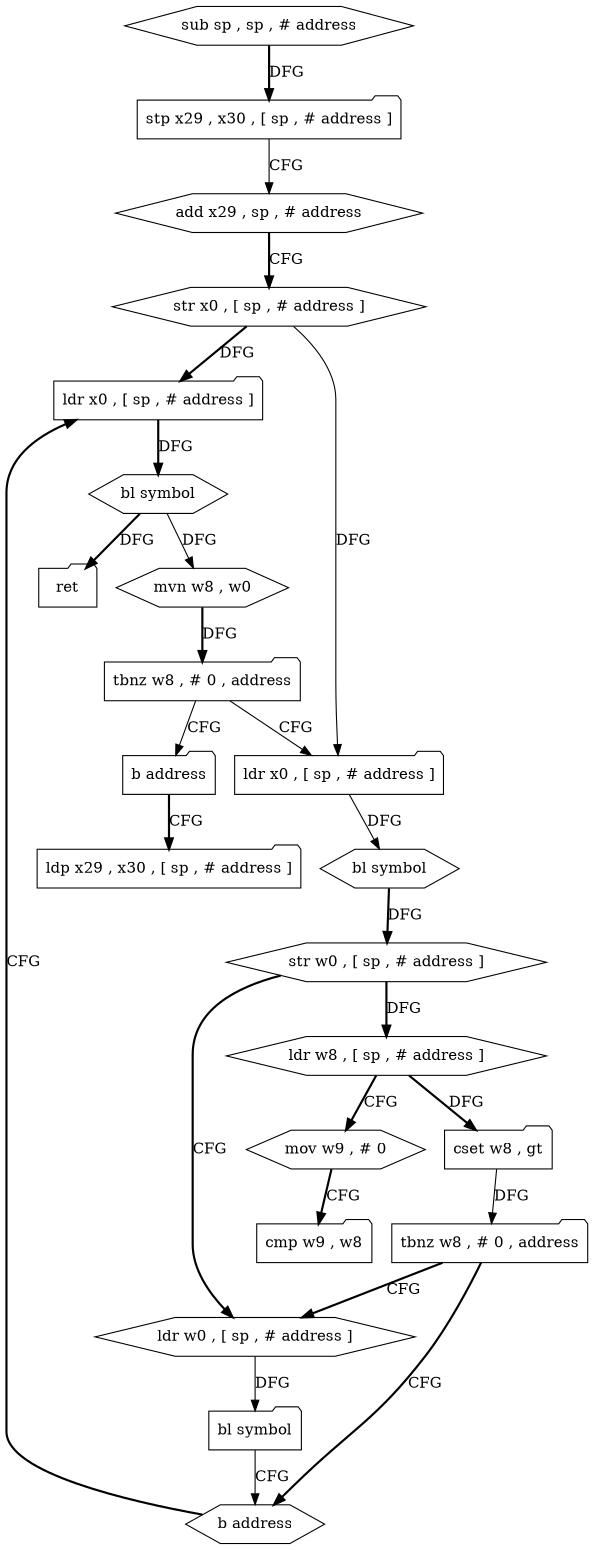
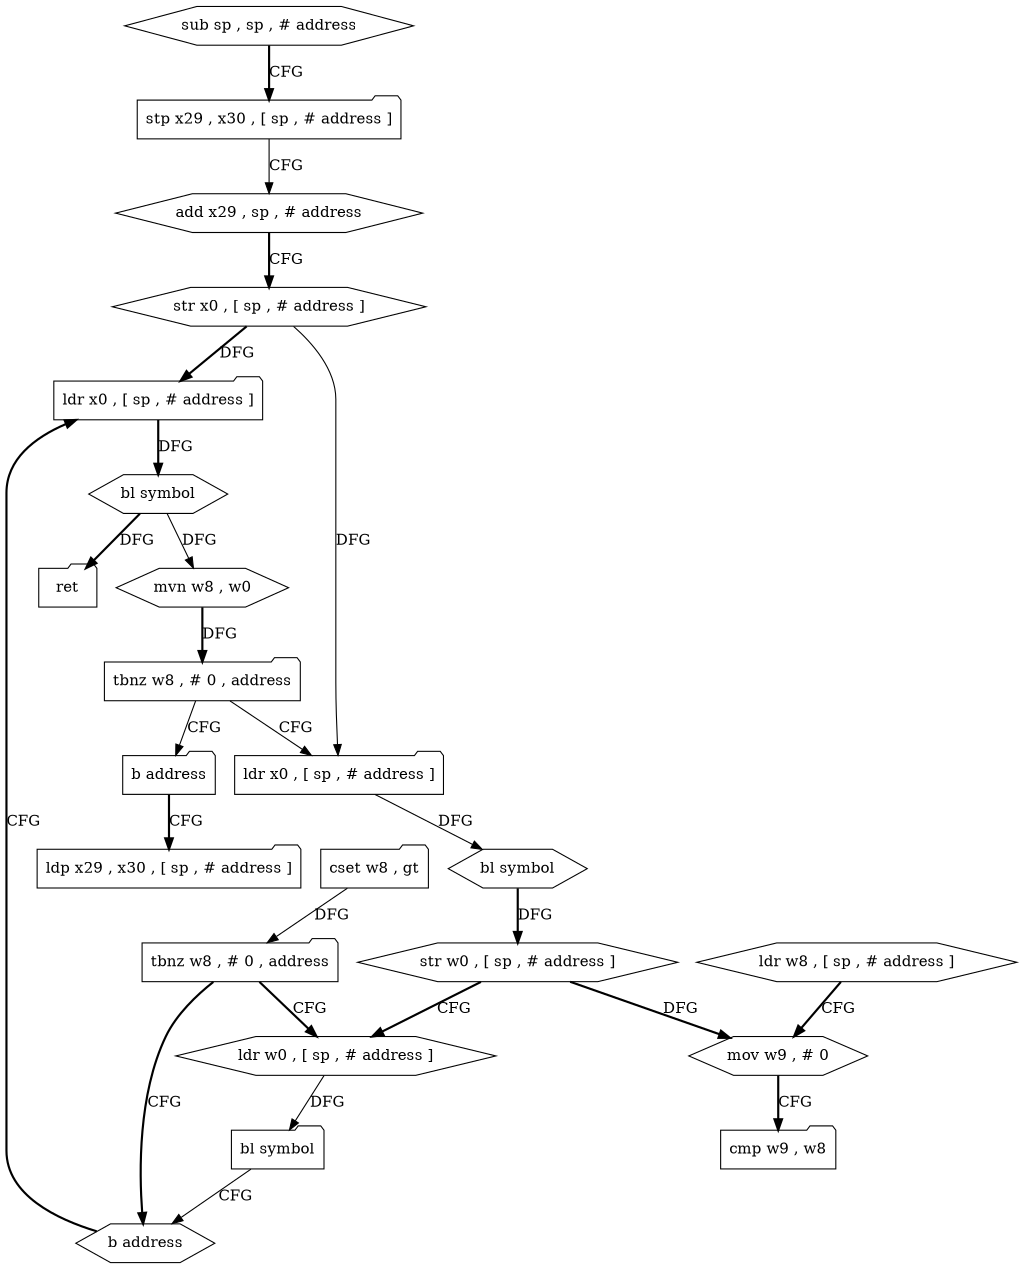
edge "sub sp , sp , # address" -> "stp x29 , x30 , [ sp , # address ]": label "DFG" -> "CFG"
edge "str w0 , [ sp , # address ]" -> "ldr w8 , [ sp , # address ]": now "str w0 , [ sp , # address ]" -> "mov w9 , # 0"
edge "ldr w8 , [ sp , # address ]" -> "cset w8 , gt": removed, label "DFG"
